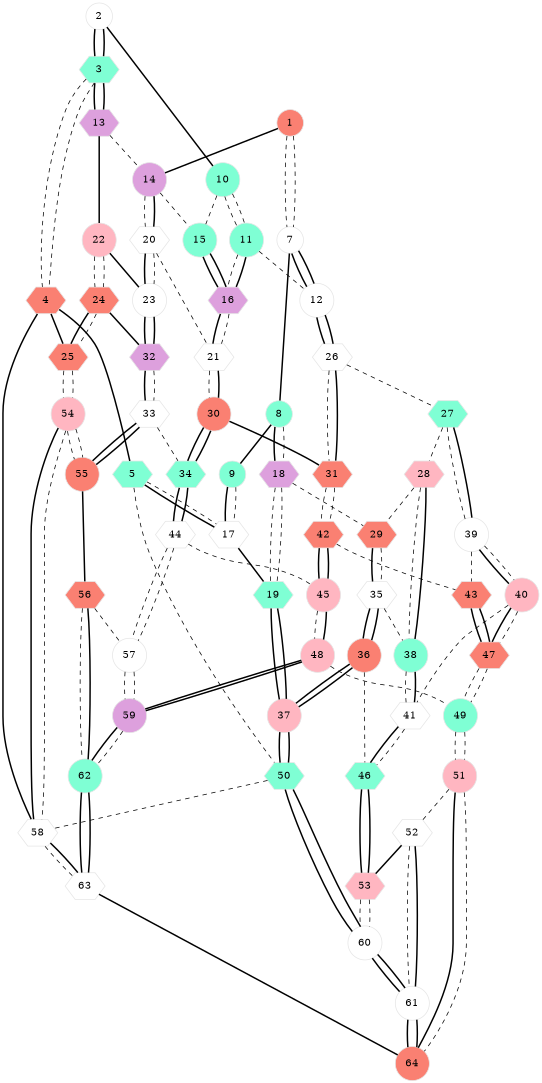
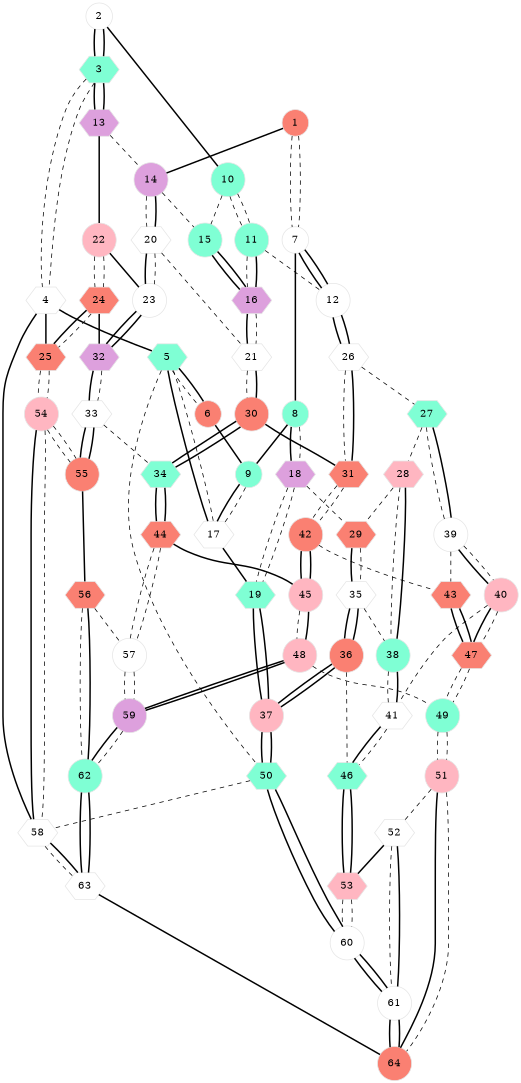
node "4": fillcolor salmon -> white
node "6": added
node "44": fillcolor white -> salmon
node "42": shape hexagon -> circle
edge "44" -- "45": style dashed -> bold
